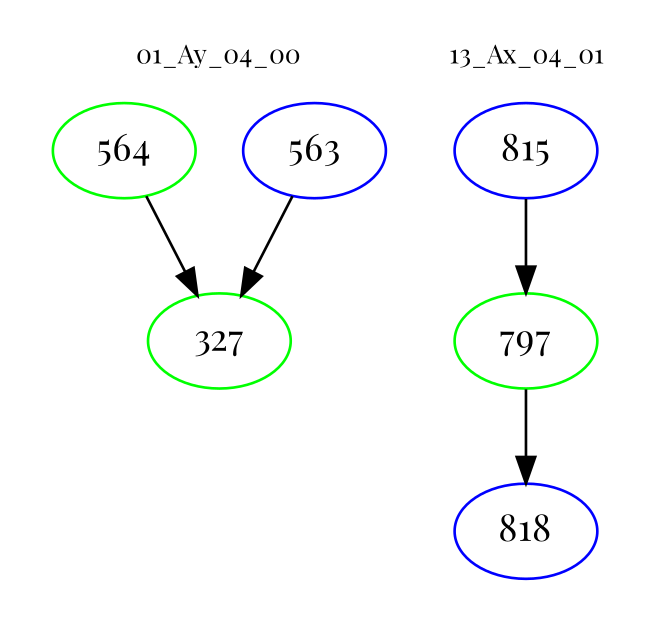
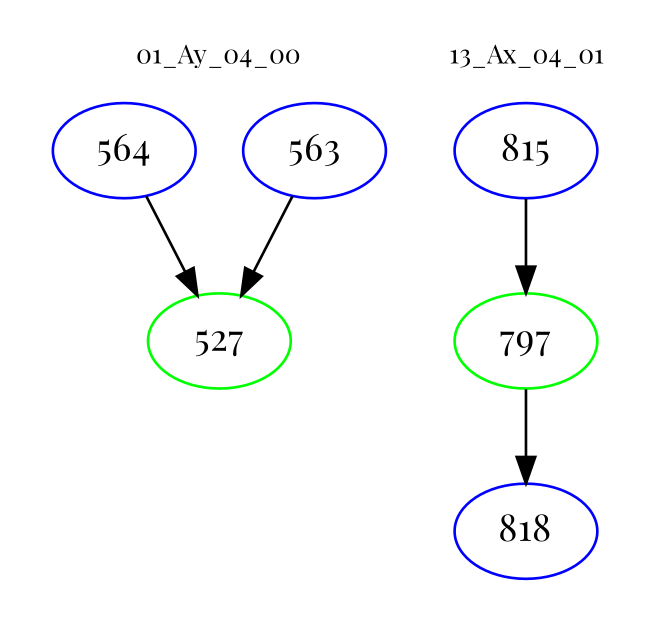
node "564": color green -> blue
node "327": label "327" -> "527"
